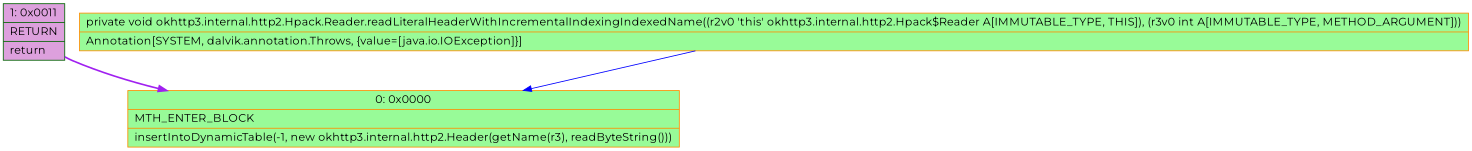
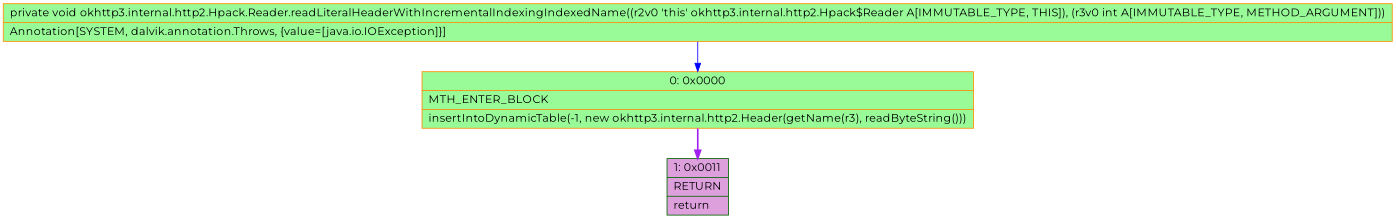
edge "1: 0x0011" -> "0: 0x0000": reversed
